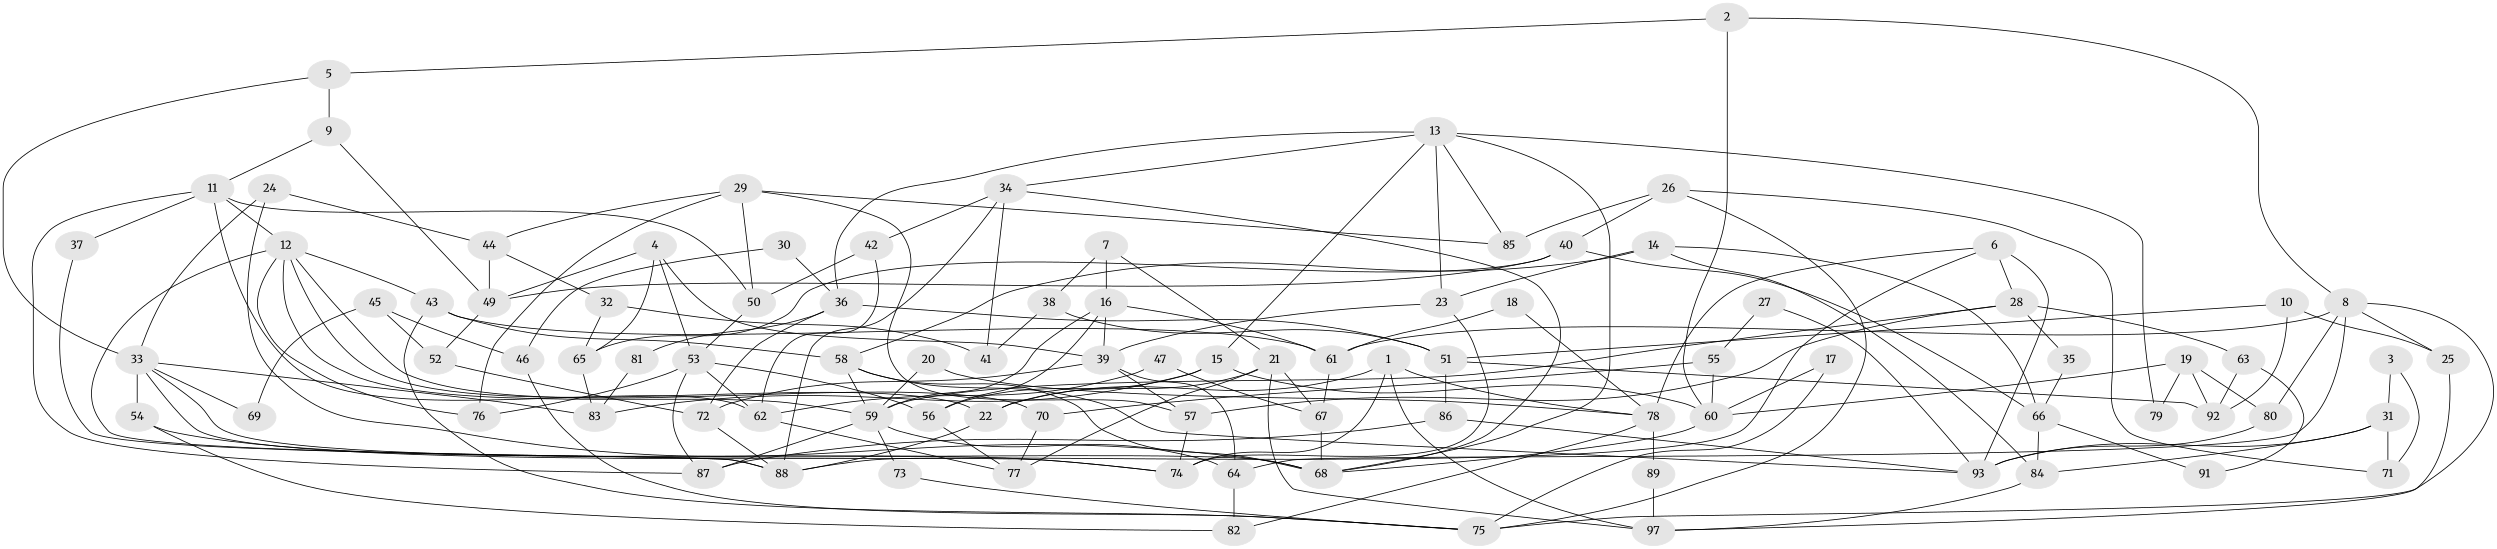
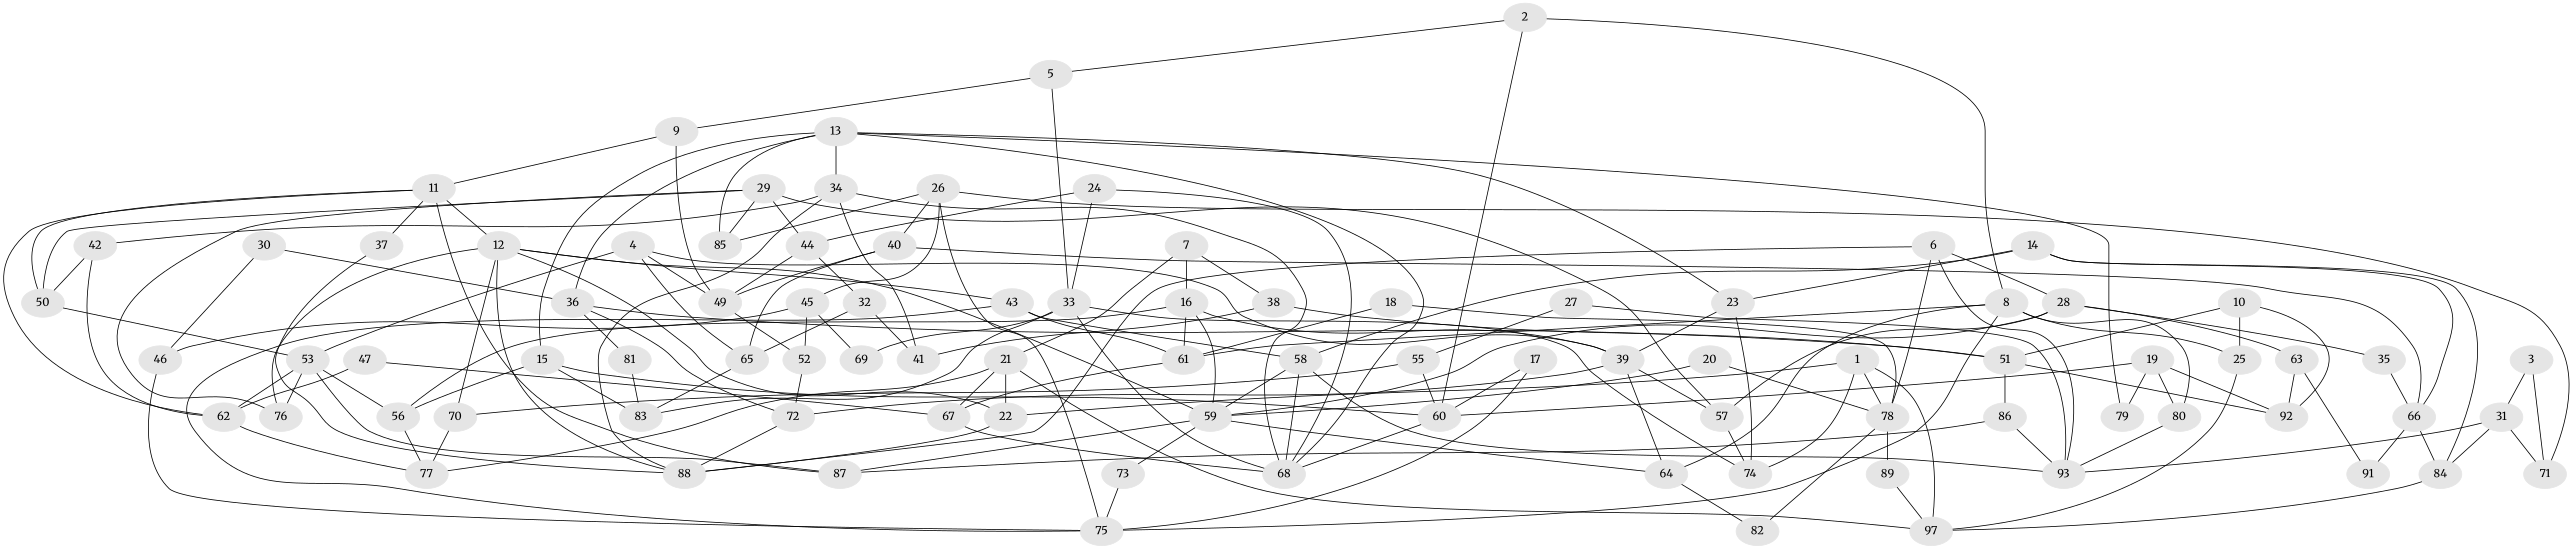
edge "26" -- "45": added
node "54": removed
